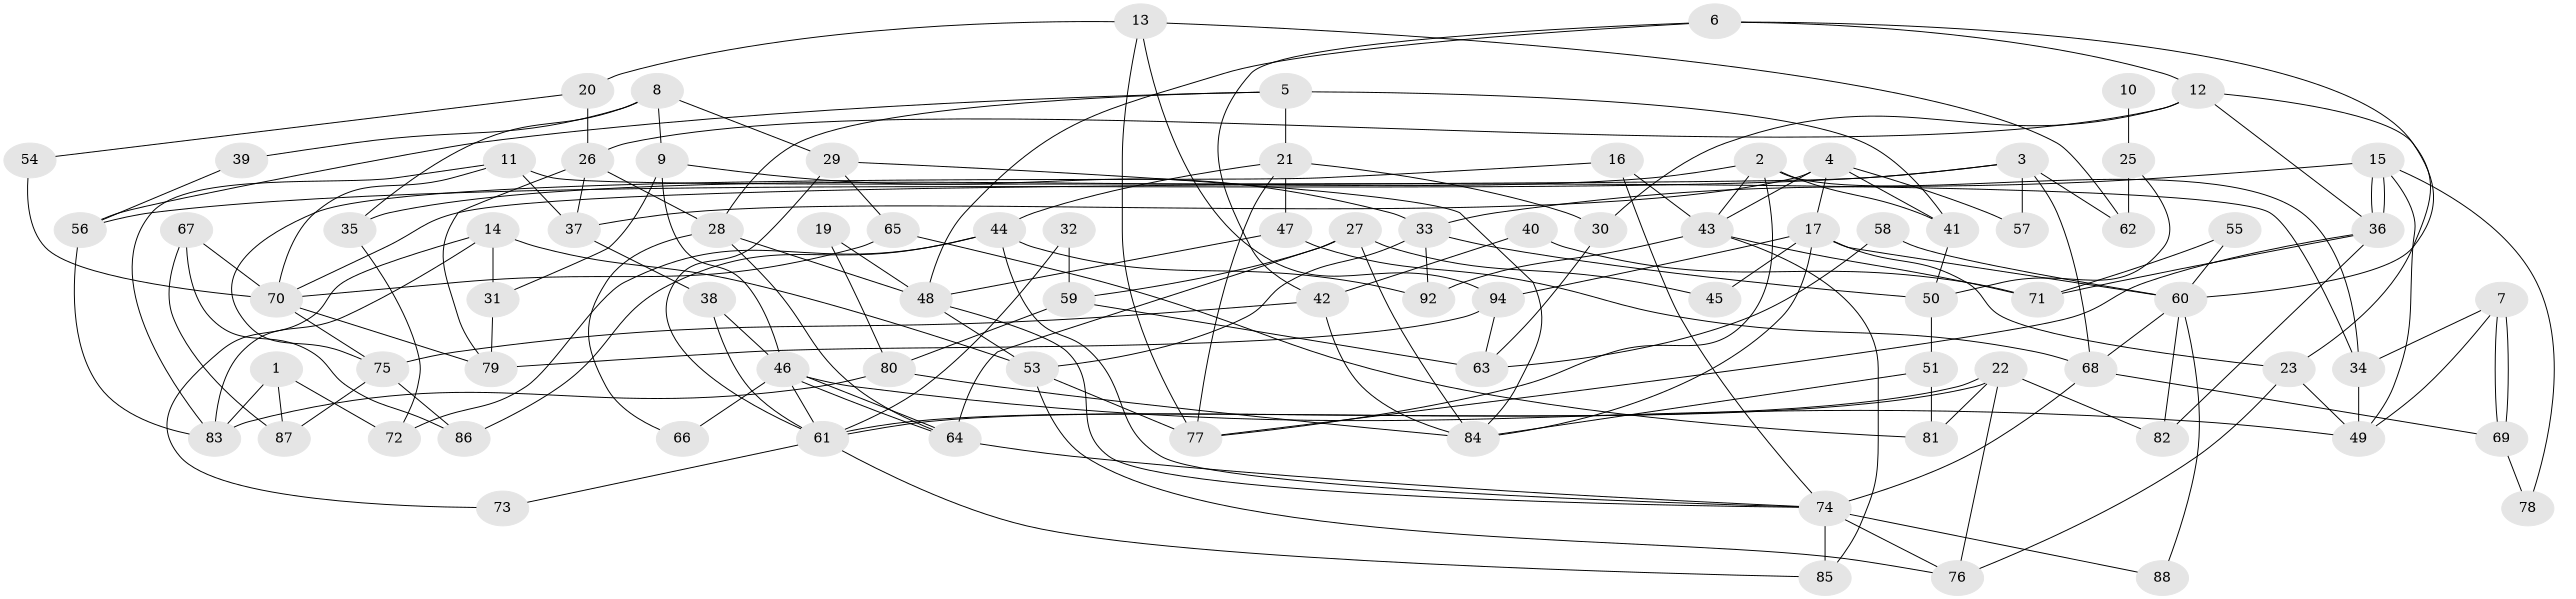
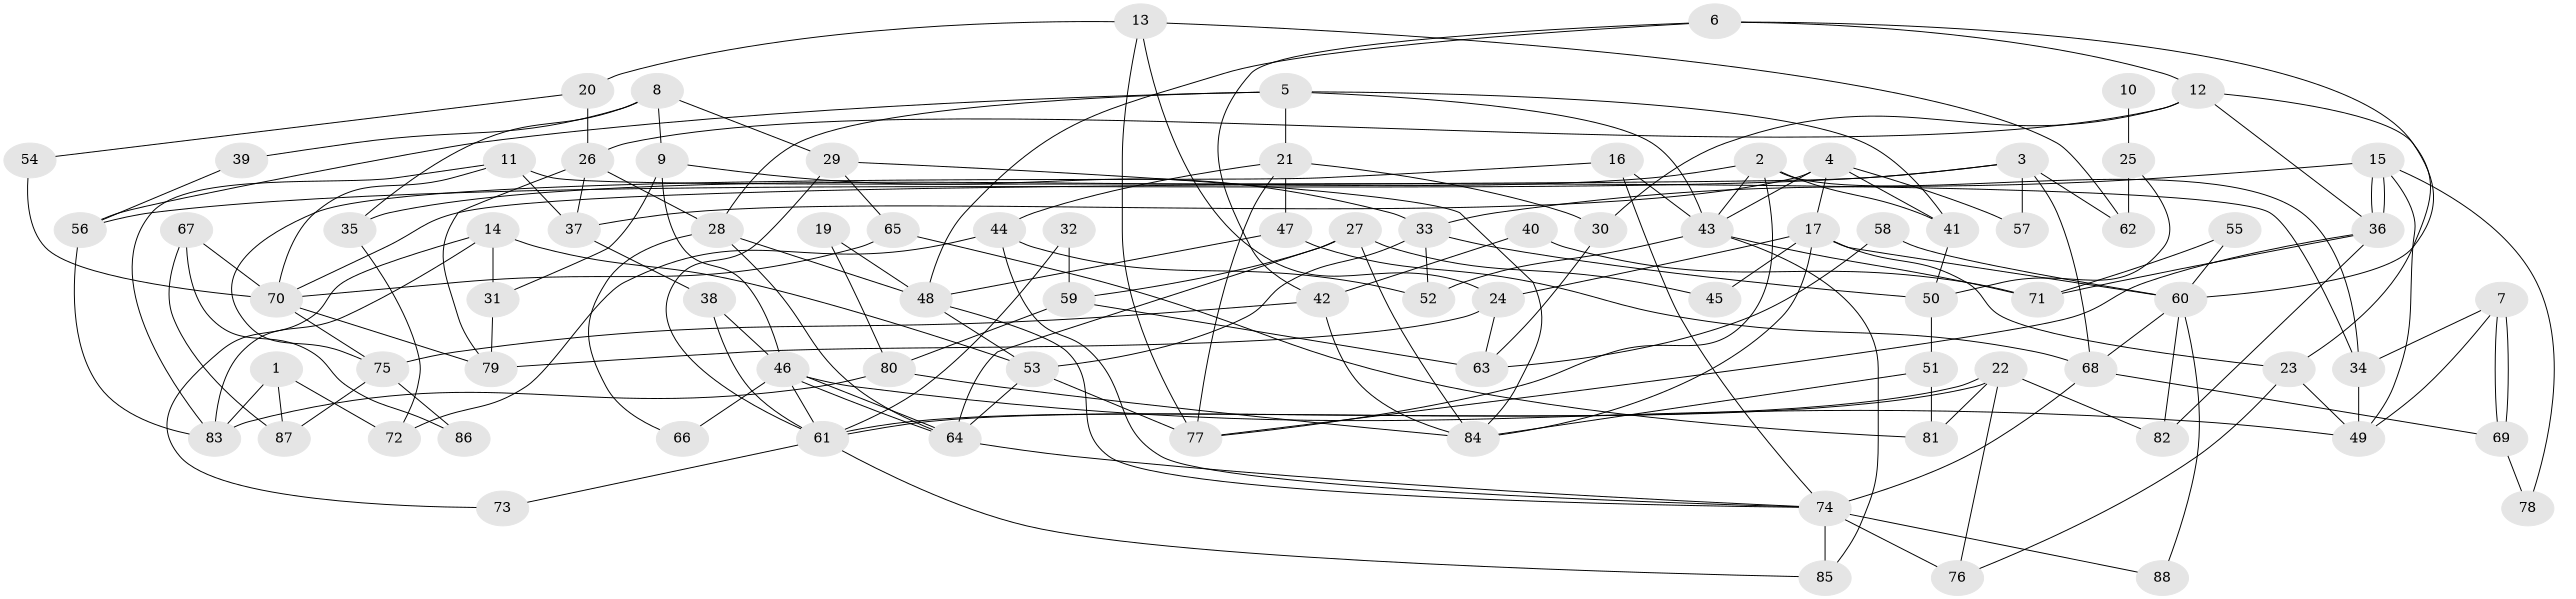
edge "5" -- "43": added
edge "44" -- "86": removed
node "92": label "92" -> "52"
node "94": label "94" -> "24"
edge "53" -- "76": now "53" -- "64"
